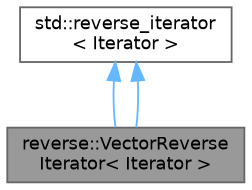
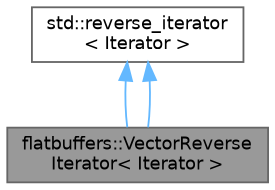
node "reverse::VectorReverse Iterator< Iterator >": label "reverse::VectorReverse Iterator< Iterator >" -> "flatbuffers::VectorReverse Iterator< Iterator >"
